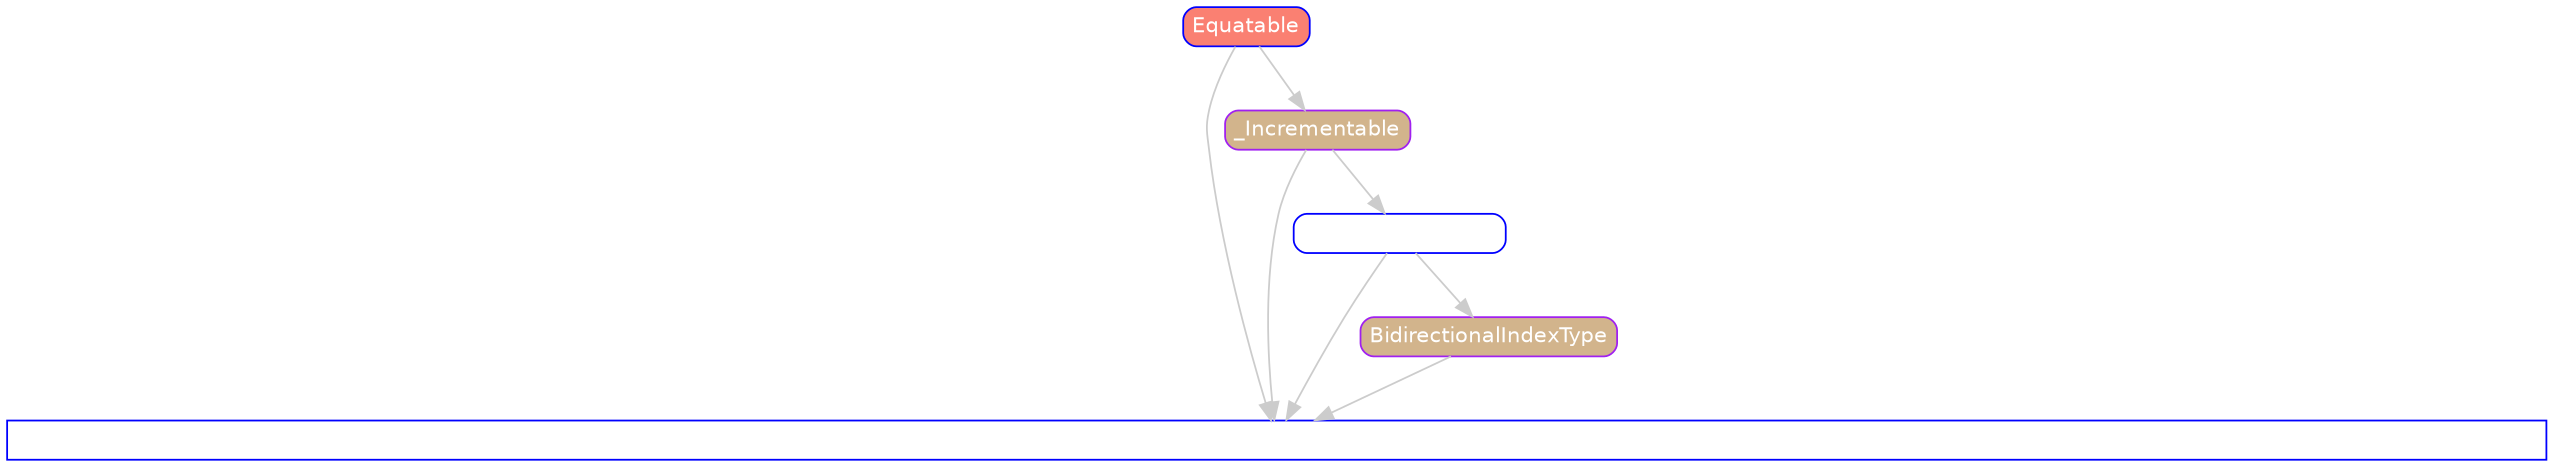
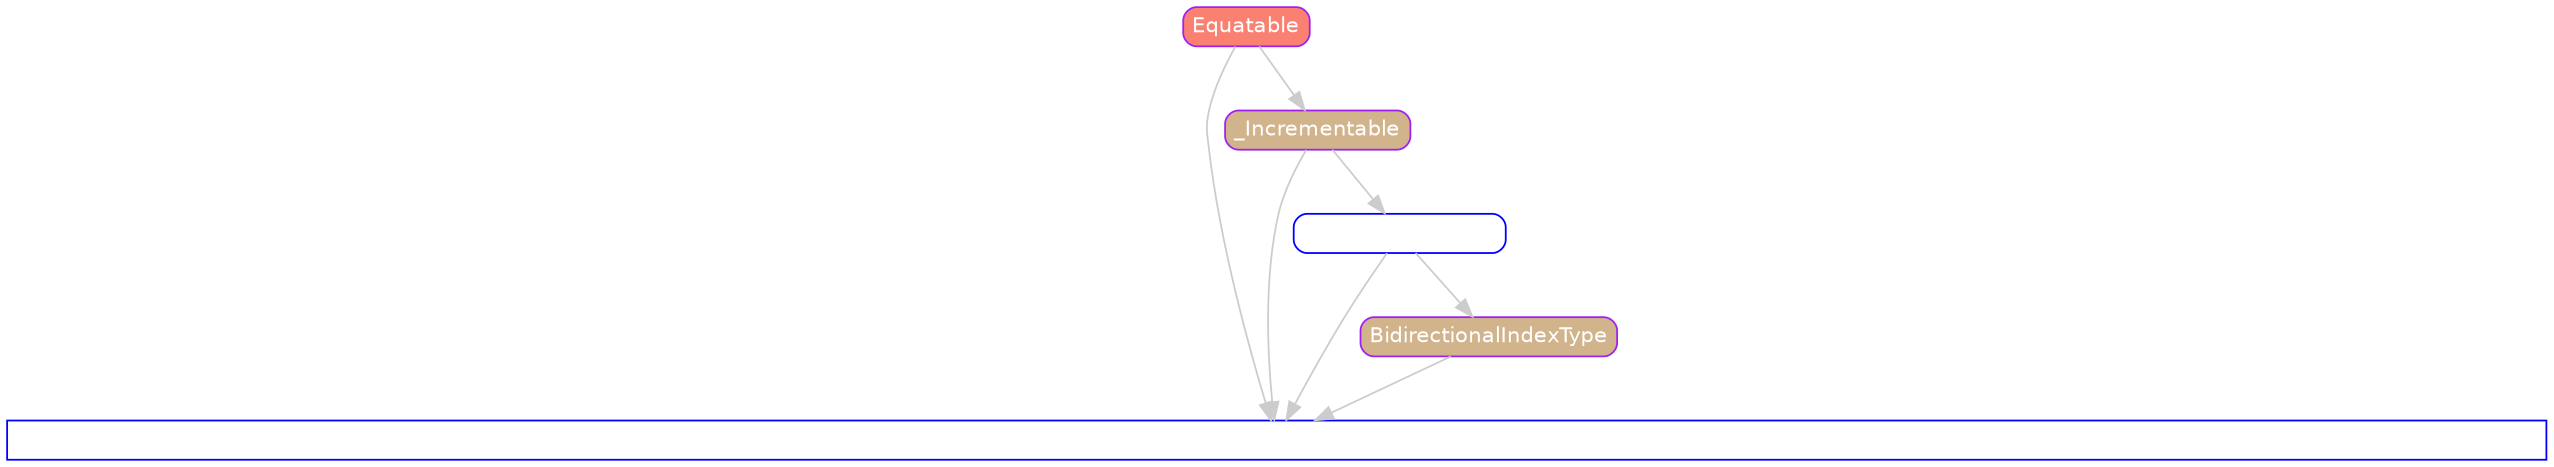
node "Equatable": color blue -> purple
